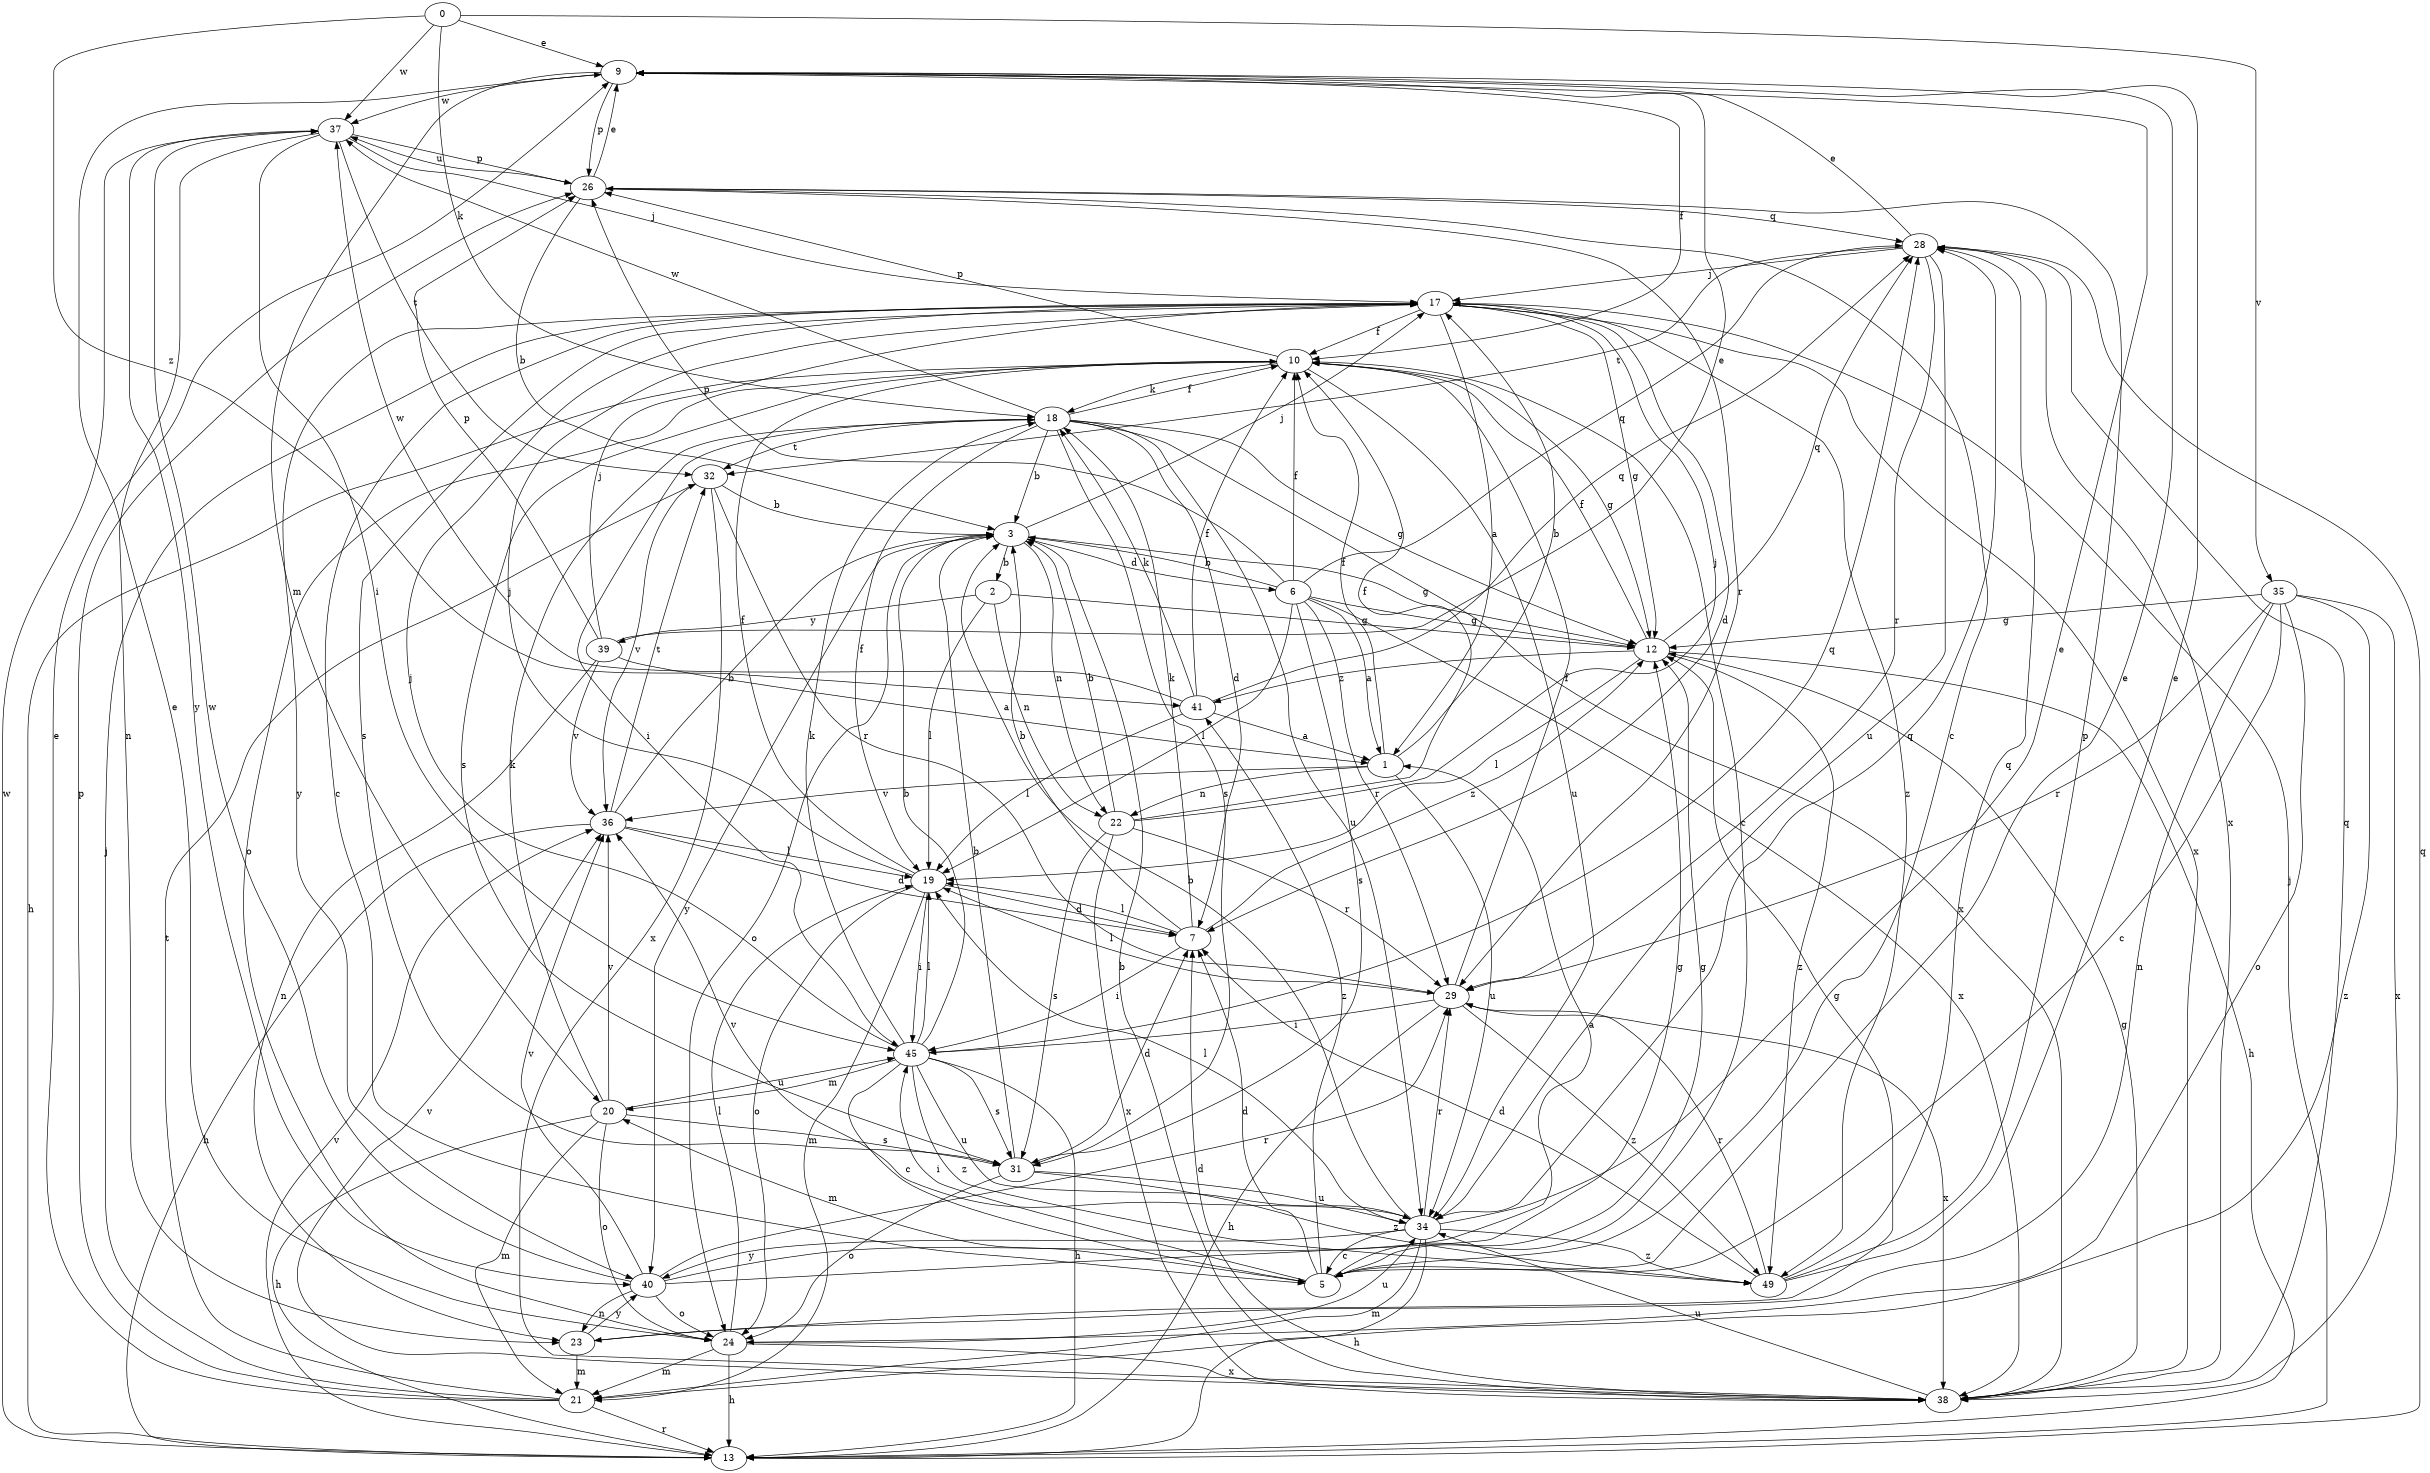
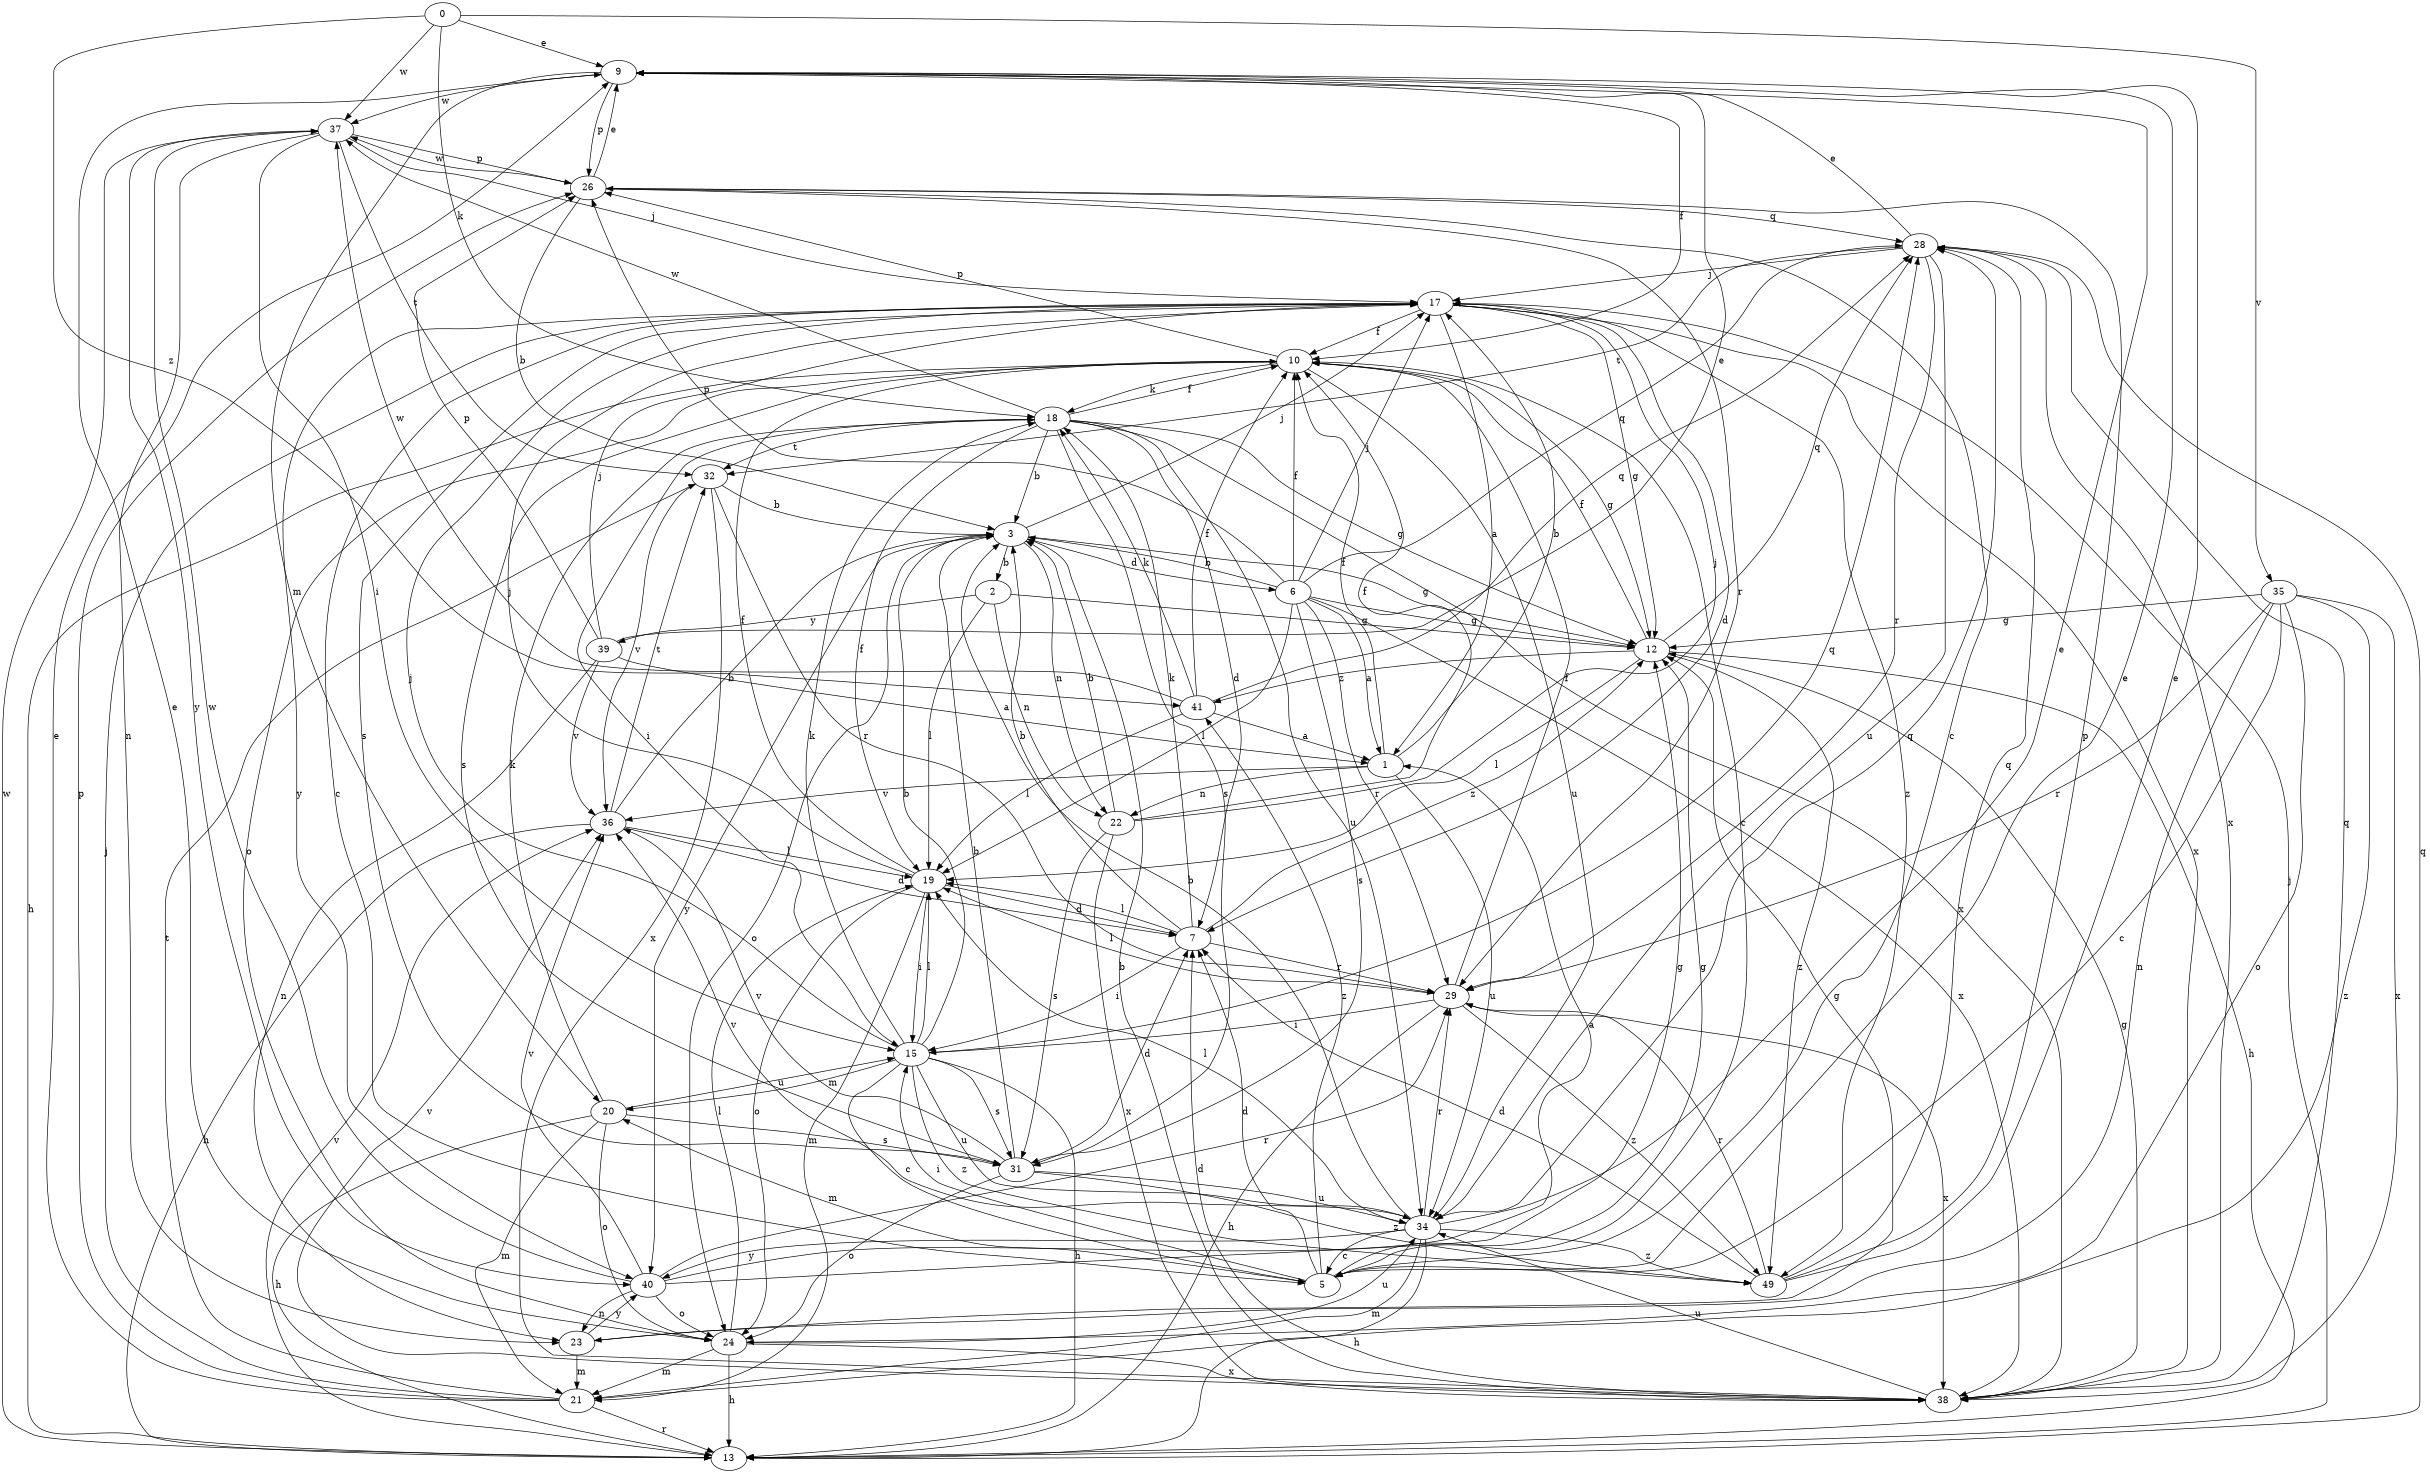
edge "26" -> "37": label "u" -> "w"
edge "6" -> "17": added, label "j"
edge "22" -> "29": now "7" -> "29"
edge "20" -> "36": now "31" -> "36"
node "45": label "45" -> "15"
